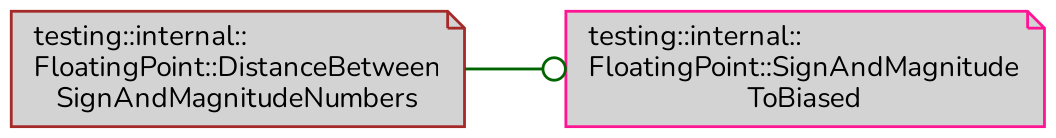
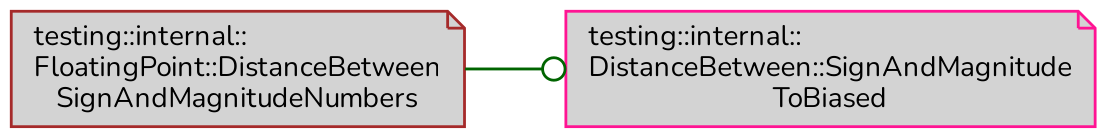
node "testing::internal:: FloatingPoint::SignAndMagnitude ToBiased": label "testing::internal:: FloatingPoint::SignAndMagnitude ToBiased" -> "testing::internal:: DistanceBetween::SignAndMagnitude ToBiased"
